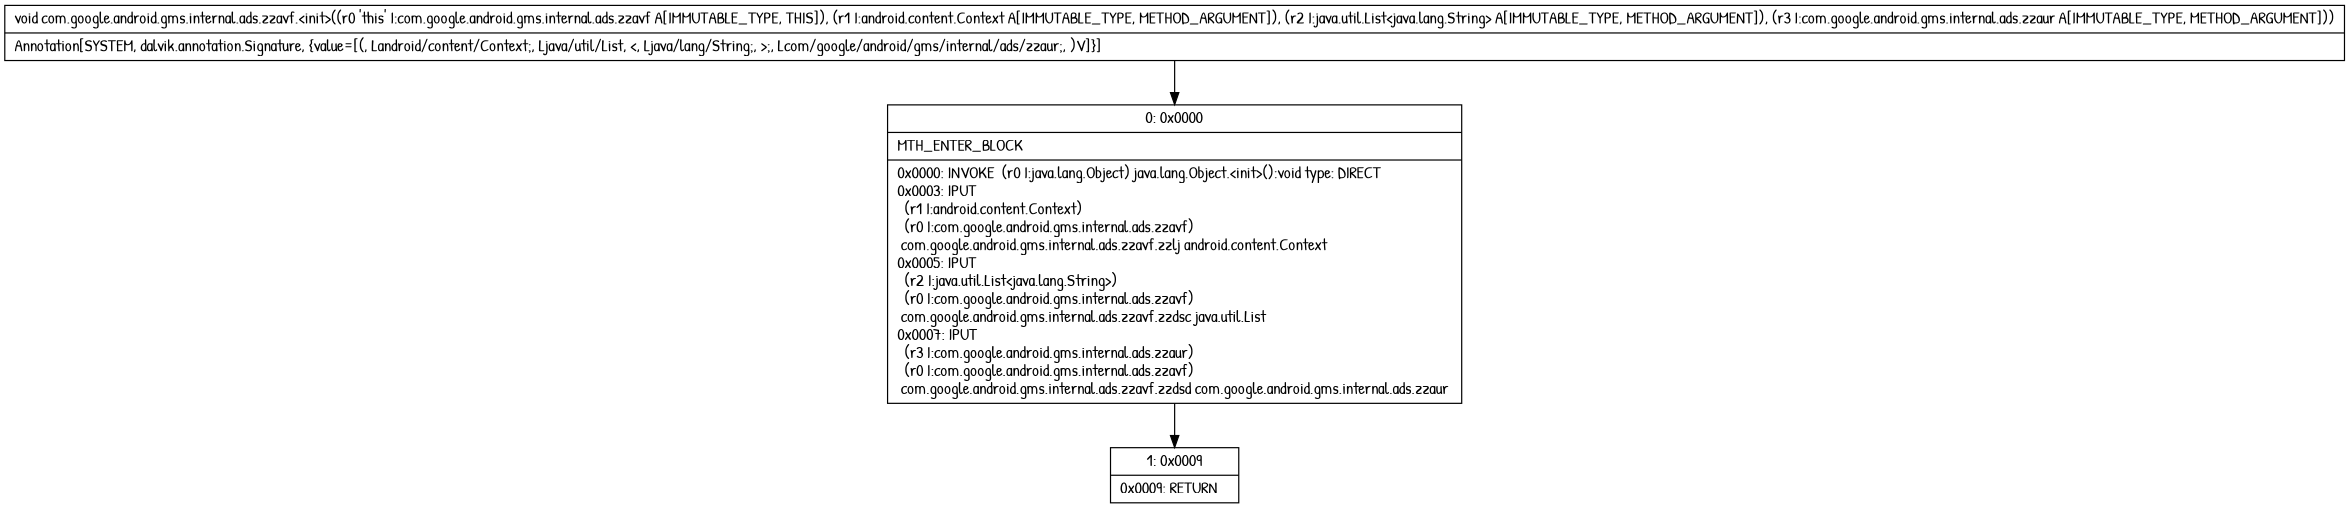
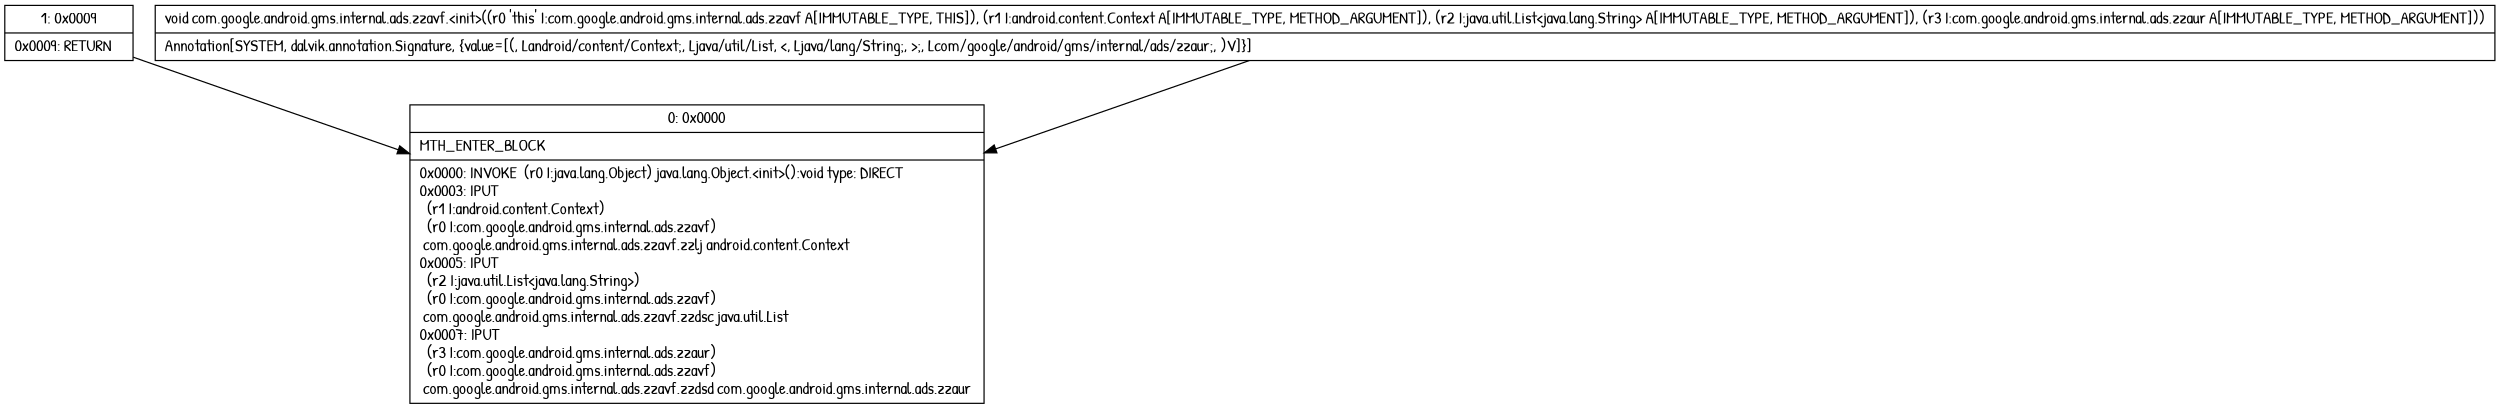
edge "0: 0x0000" -> "1: 0x0009": reversed
